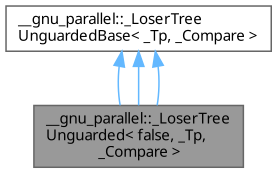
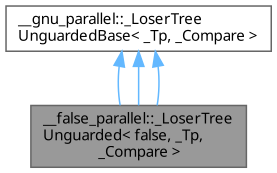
node "__gnu_parallel::_LoserTree Unguarded< false, _Tp, _Compare >": label "__gnu_parallel::_LoserTree Unguarded< false, _Tp, _Compare >" -> "__false_parallel::_LoserTree Unguarded< false, _Tp, _Compare >"
